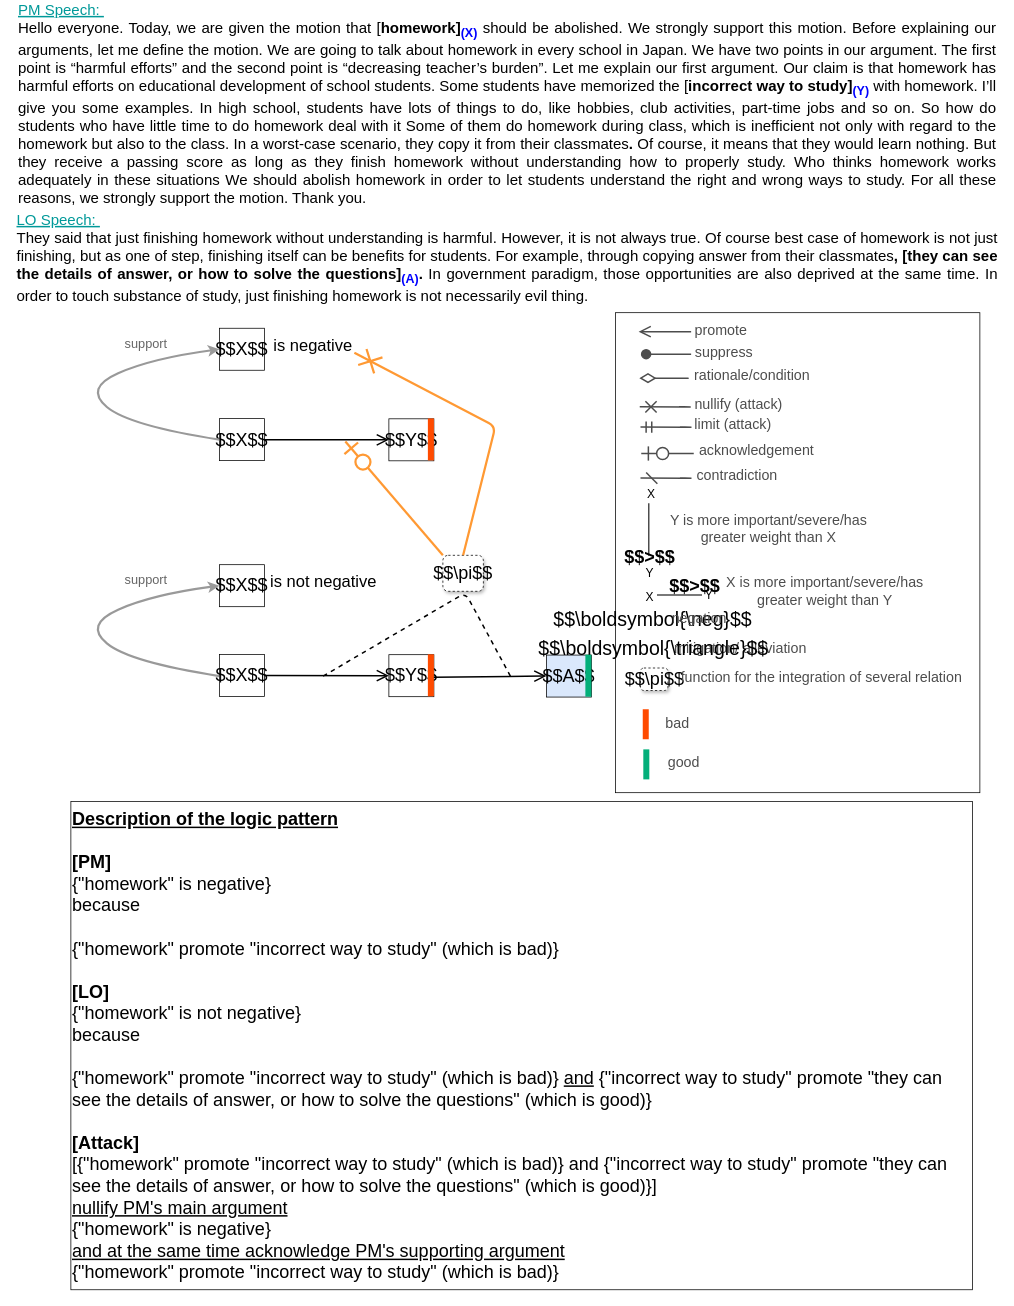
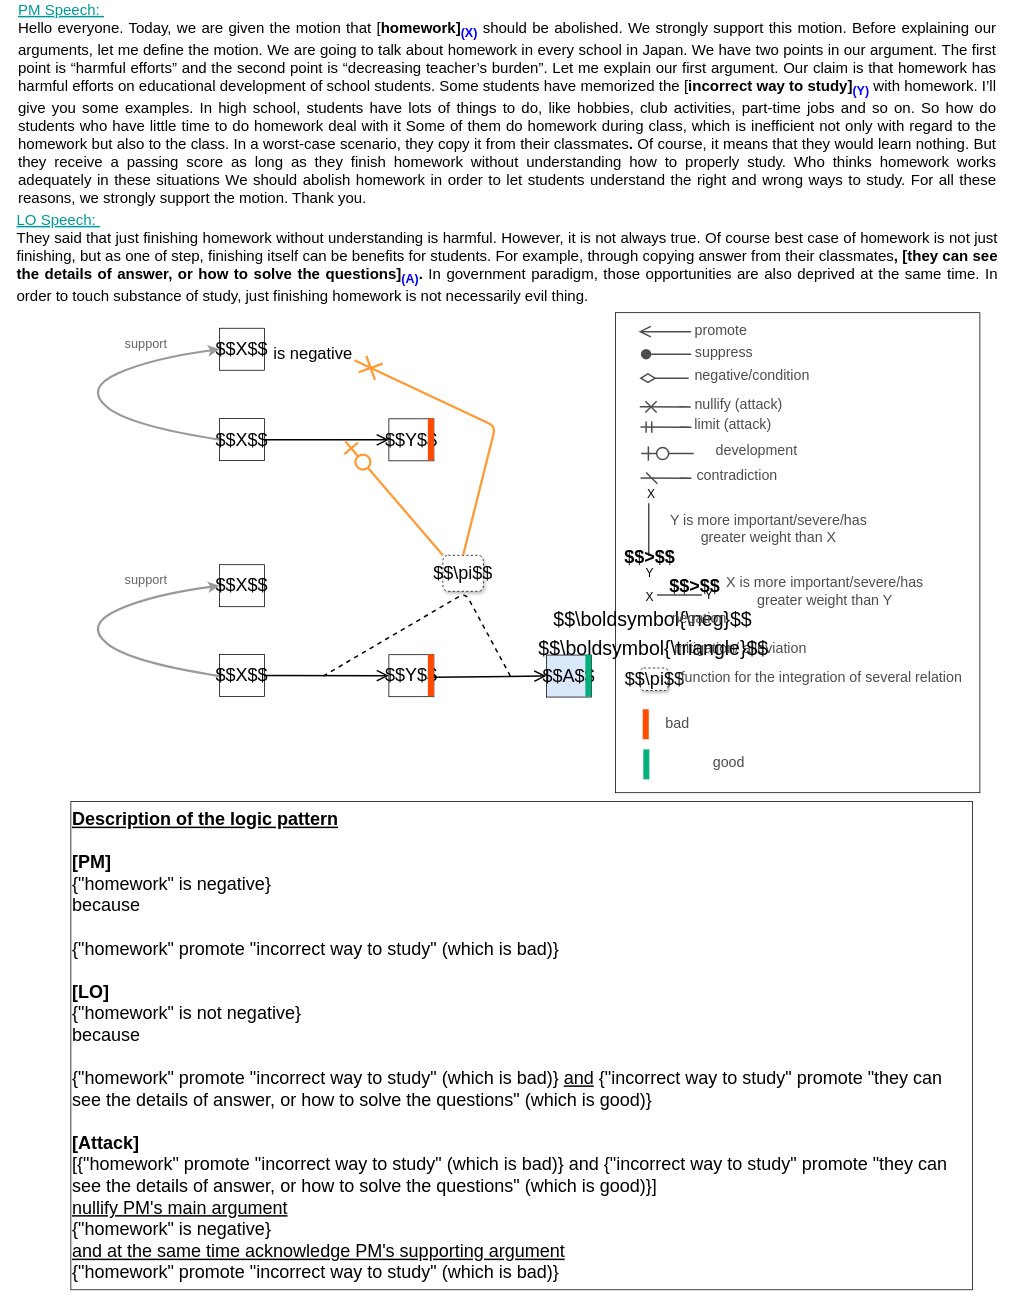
node "is negative": moved (313, 346) -> (313, 354)
node "rationale/condition": label "rationale/condition" -> "negative/condition"
node "acknowledgement": label "acknowledgement" -> "development"
node "is not negative": removed
node "good": moved (684, 762) -> (729, 762)
